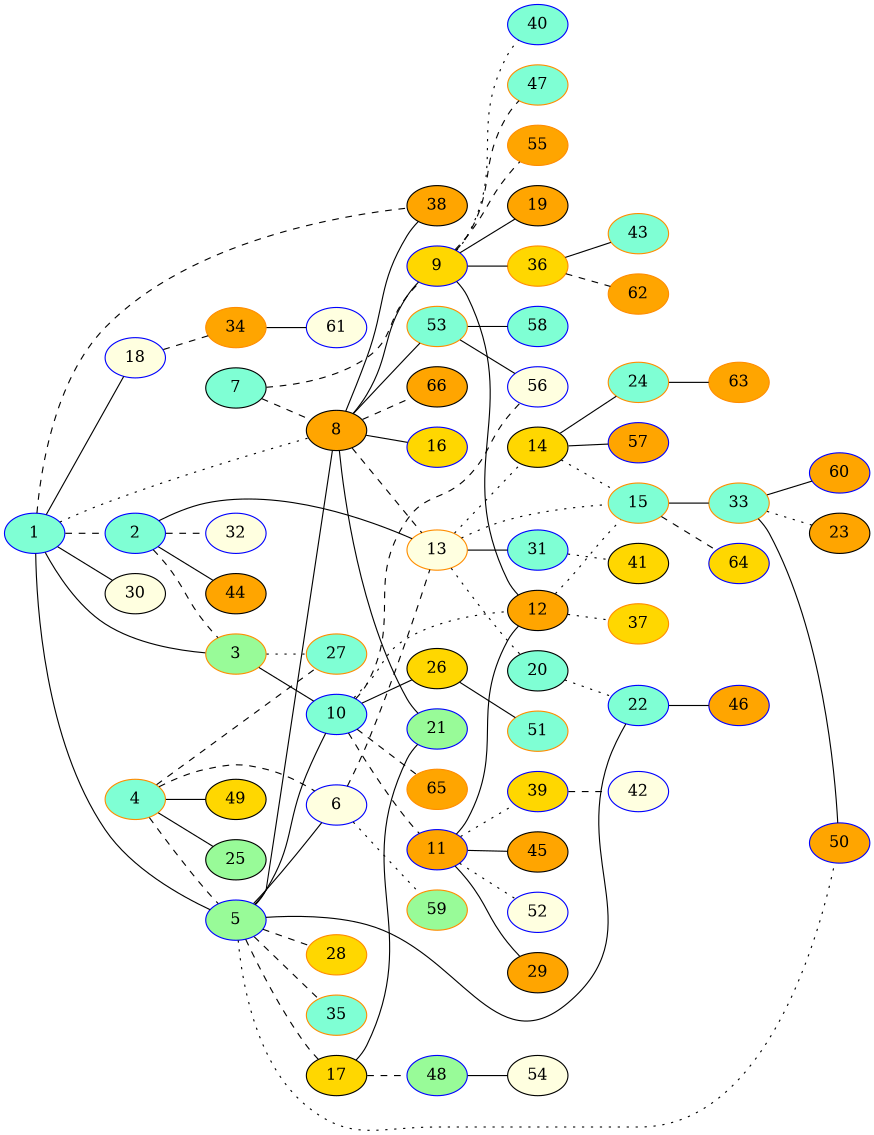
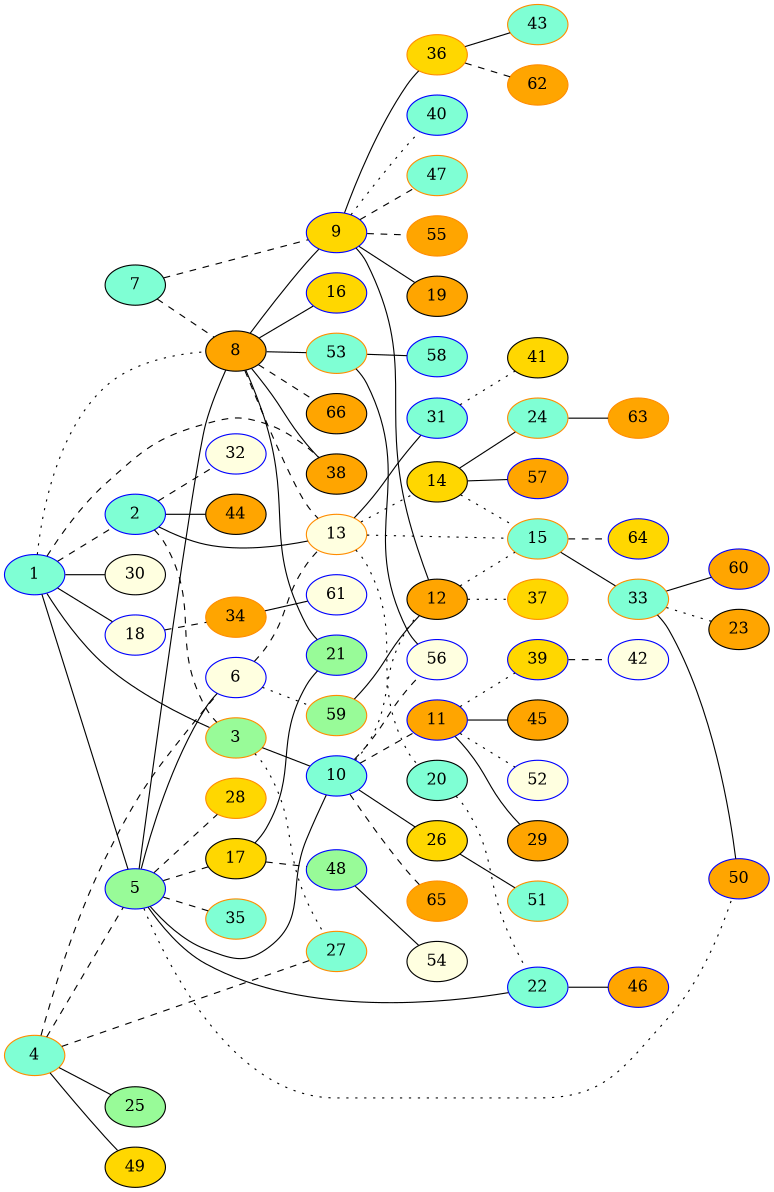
edge "12" -- "11": now "12" -- "59"
